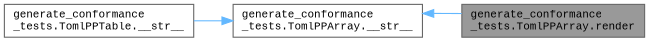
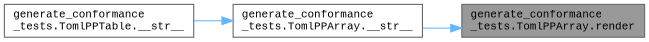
edge "generate_conformance _tests.TomlPPArray.render" -> "generate_conformance _tests.TomlPPArray.__str__": reversed
